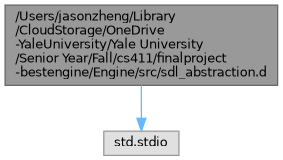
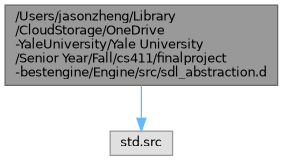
node "std.stdio": label "std.stdio" -> "std.src"
